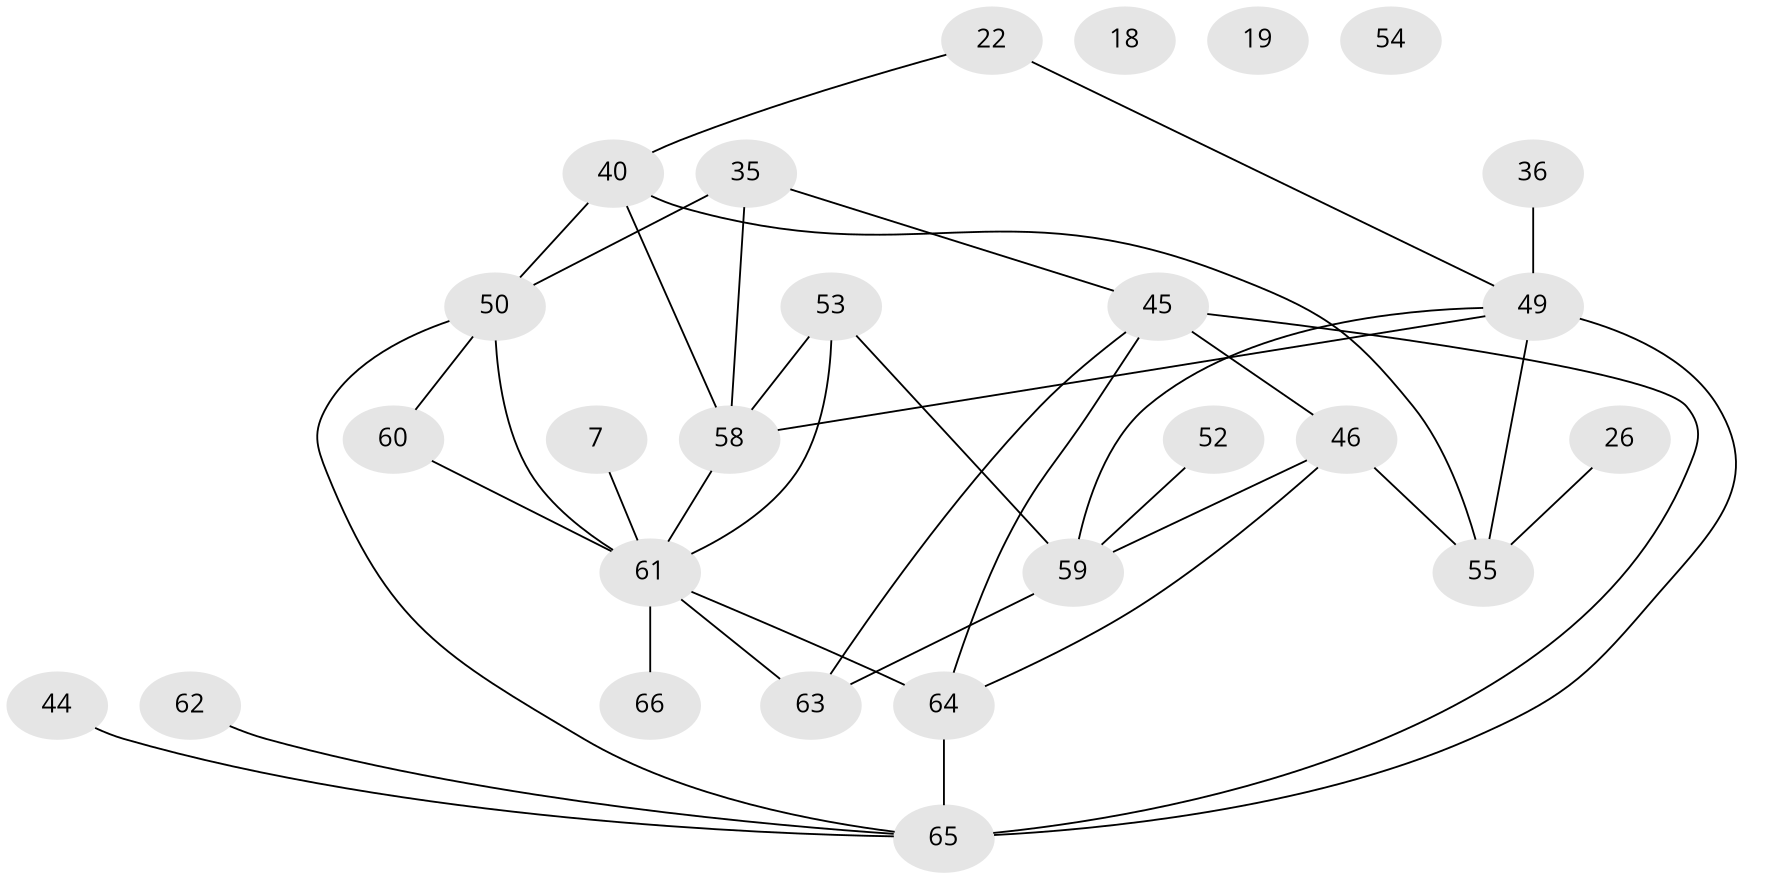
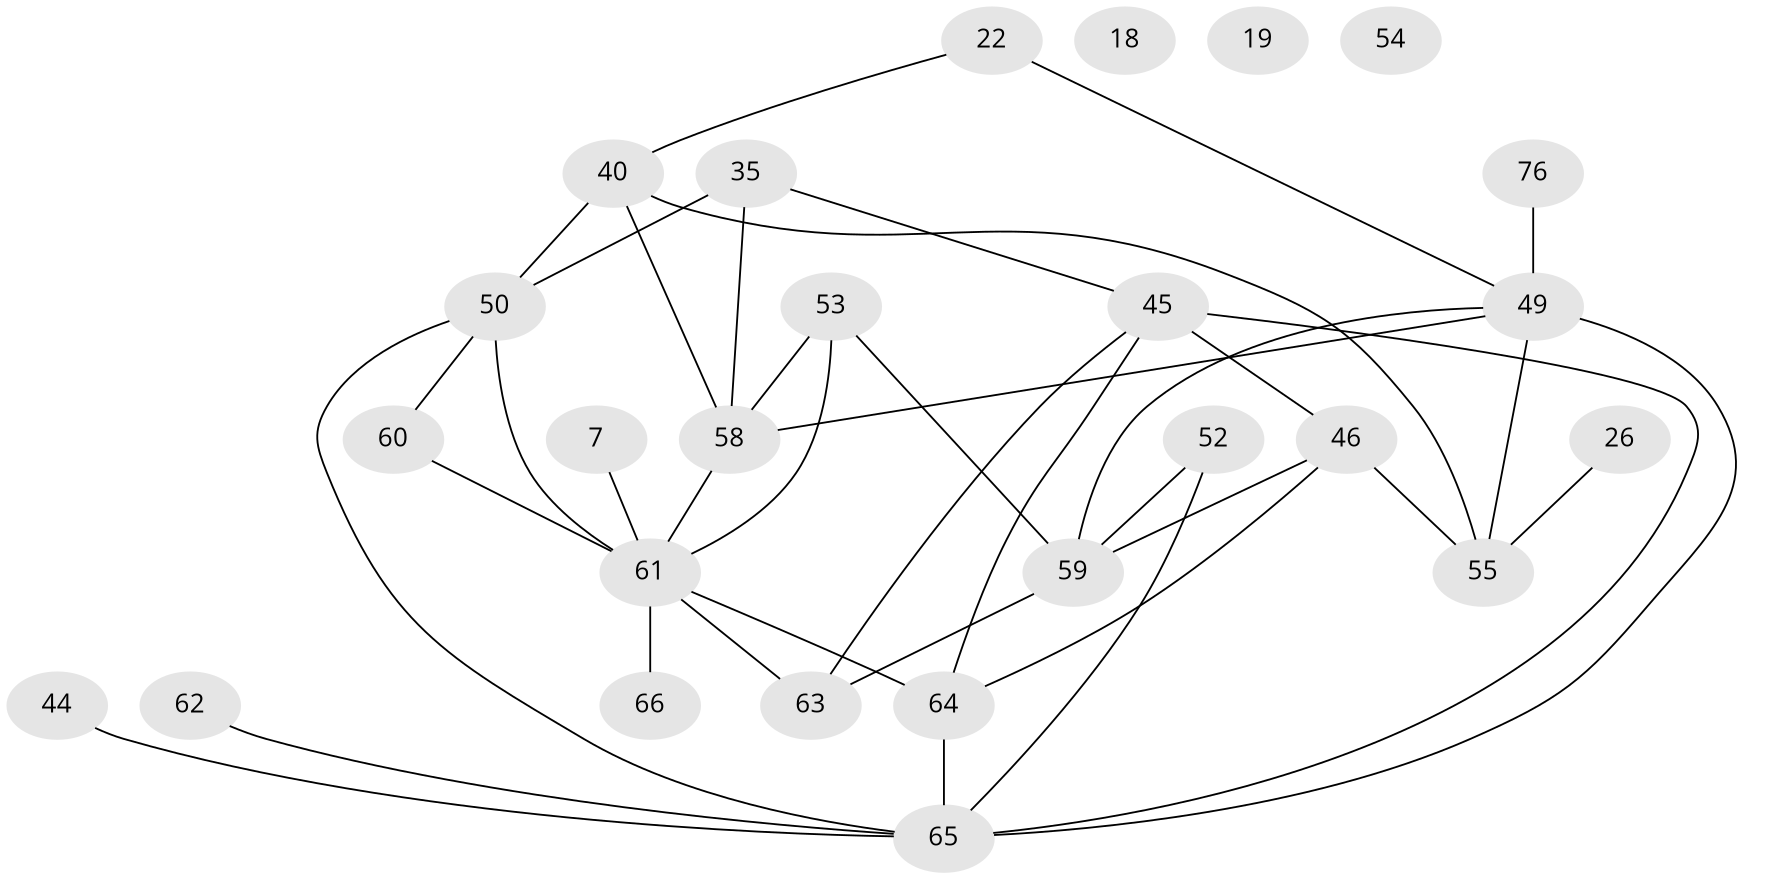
node "36": label "36" -> "76"
edge "52" -- "65": added
